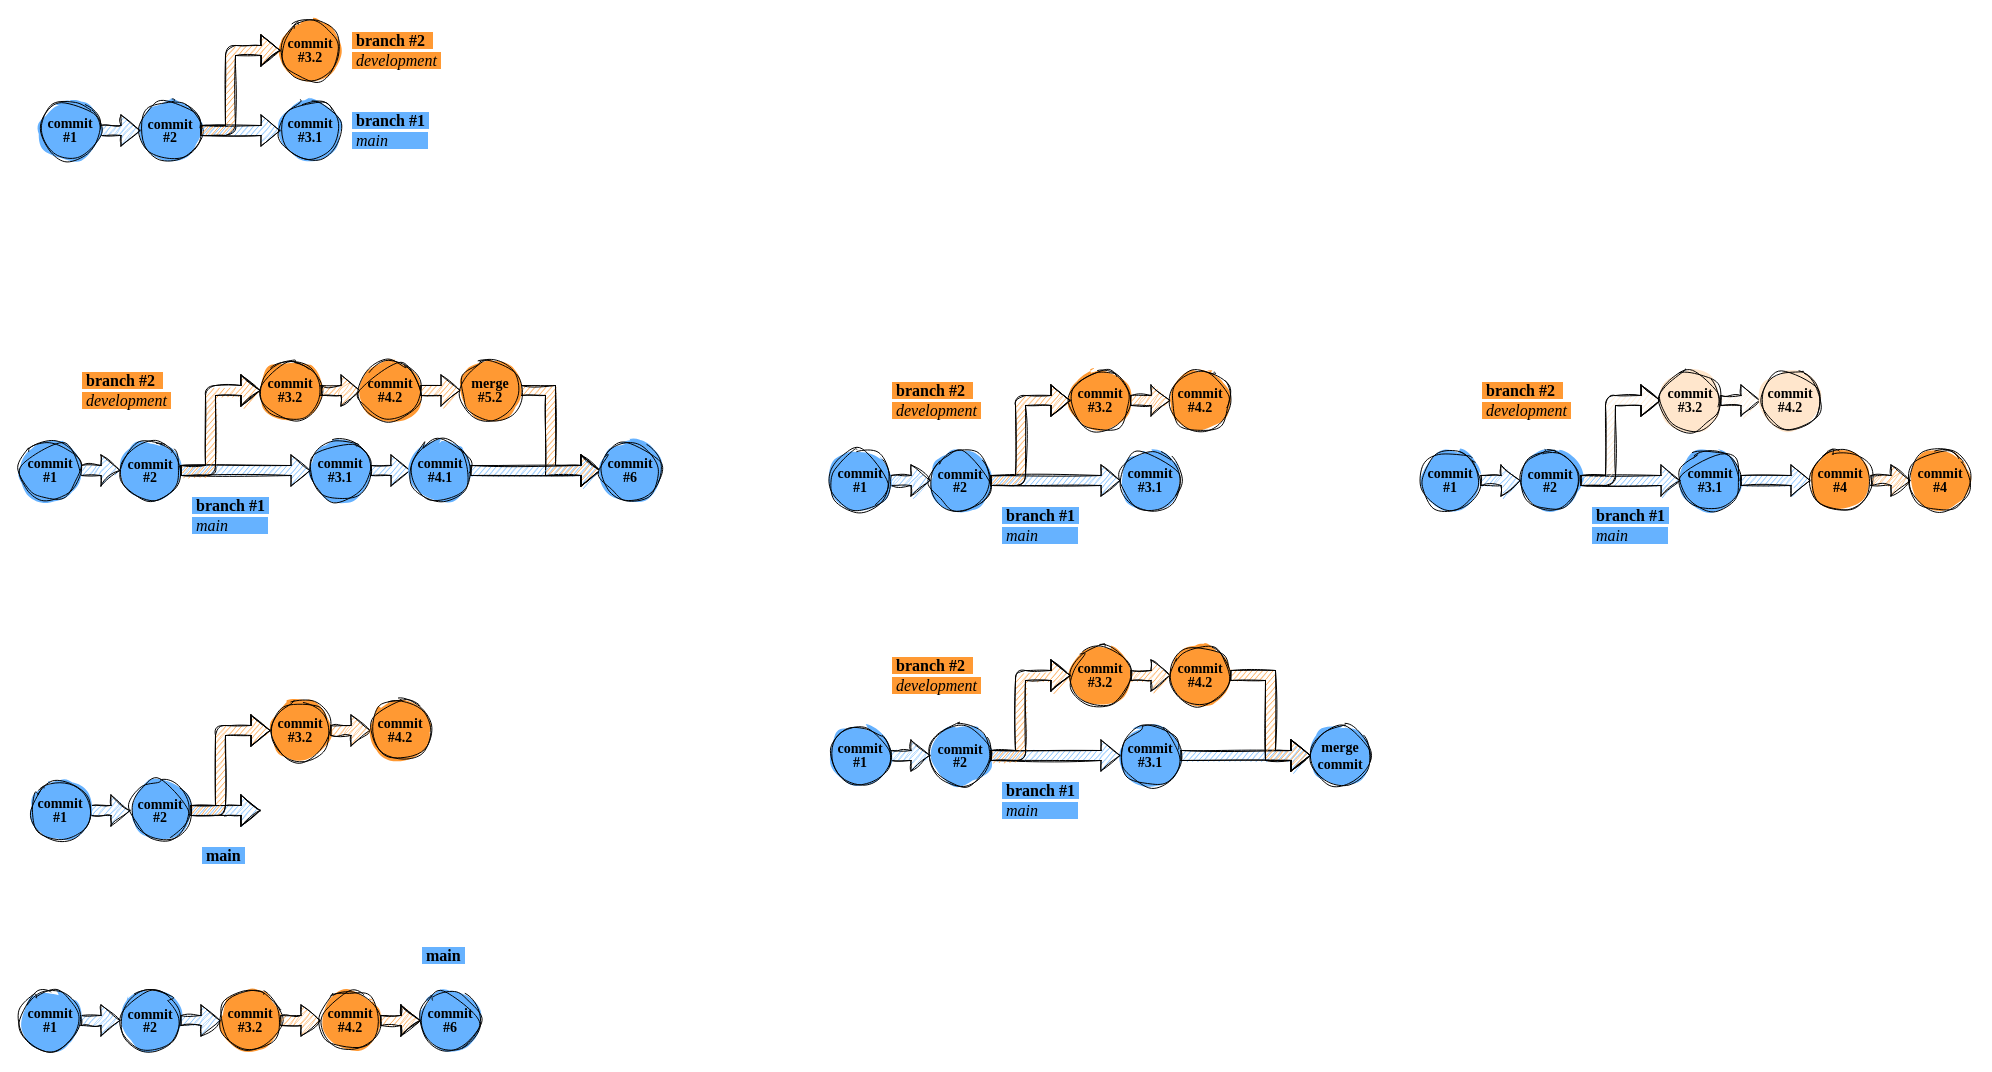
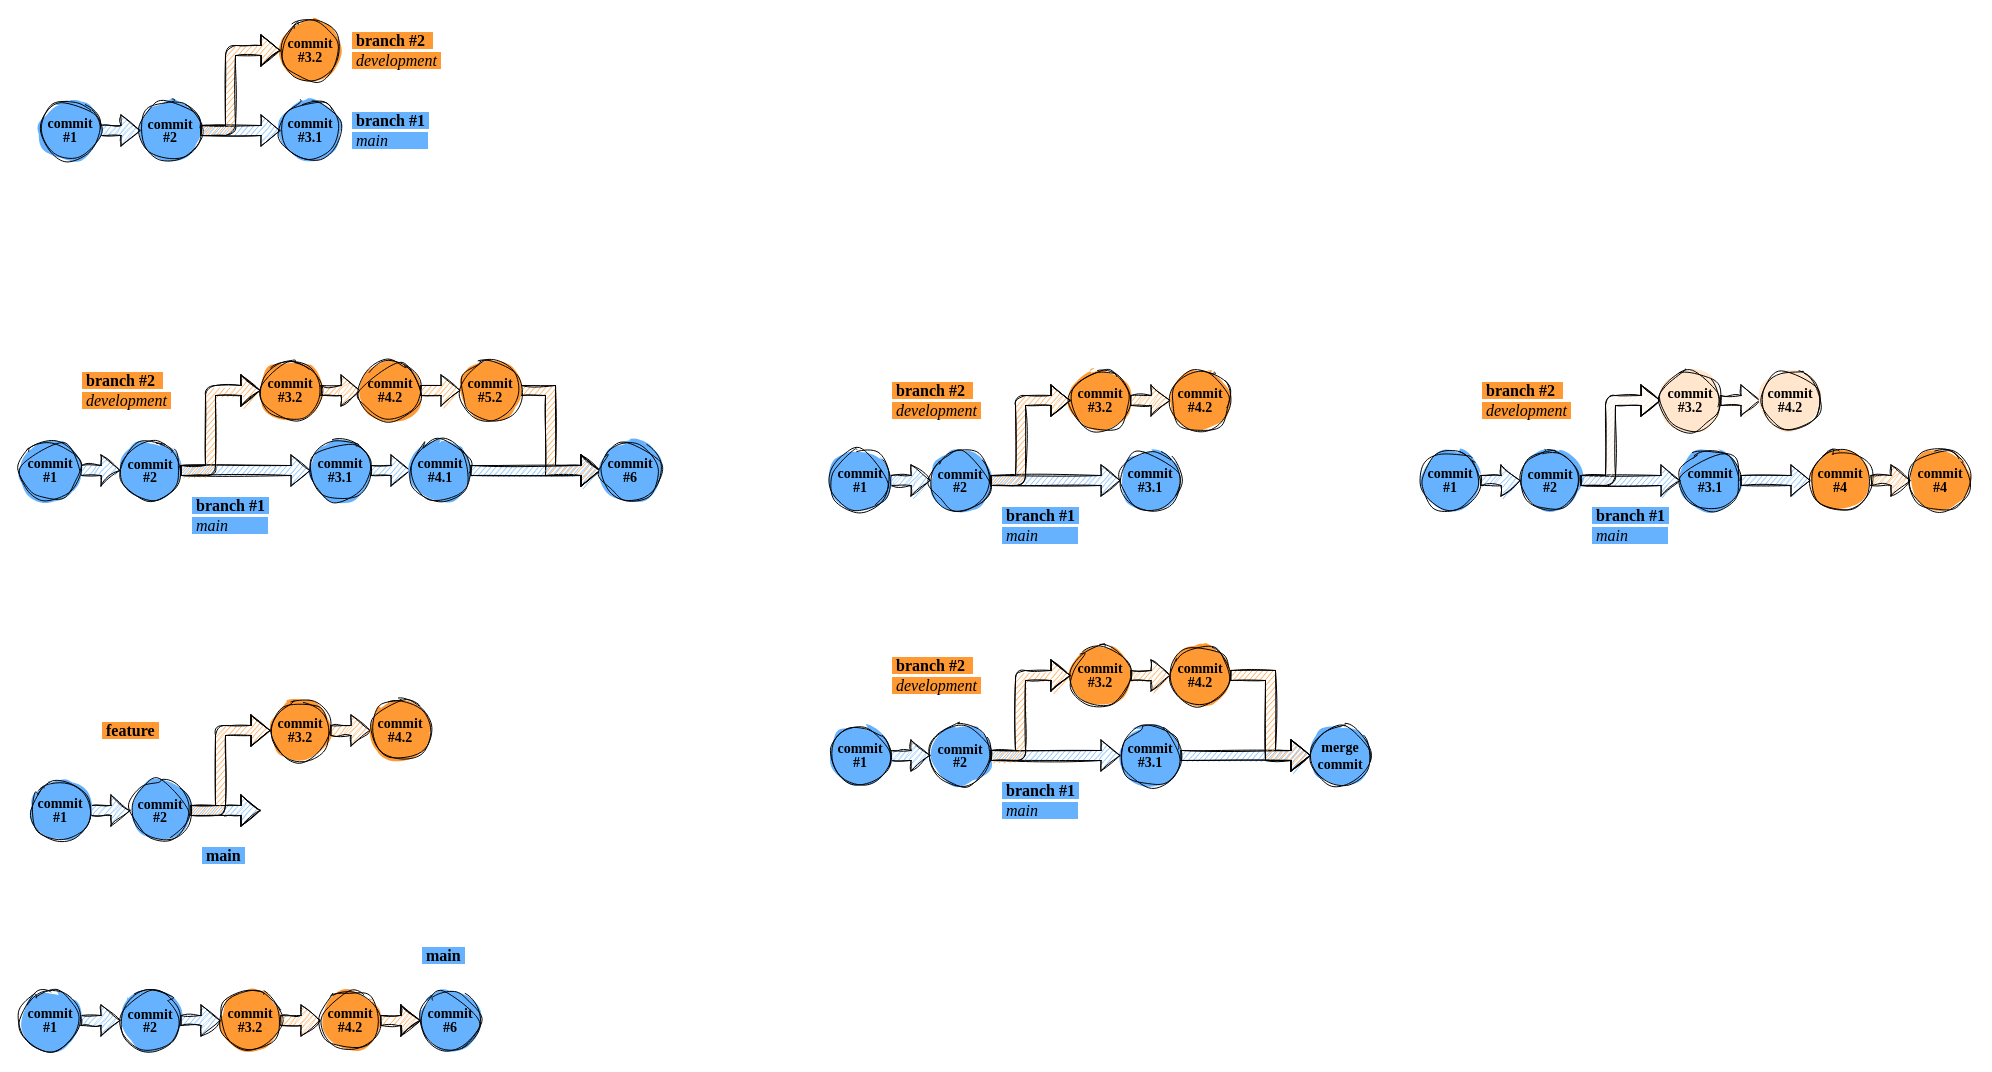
node "merge #5.2": label "merge #5.2" -> "commit #5.2"
node "feature": added
